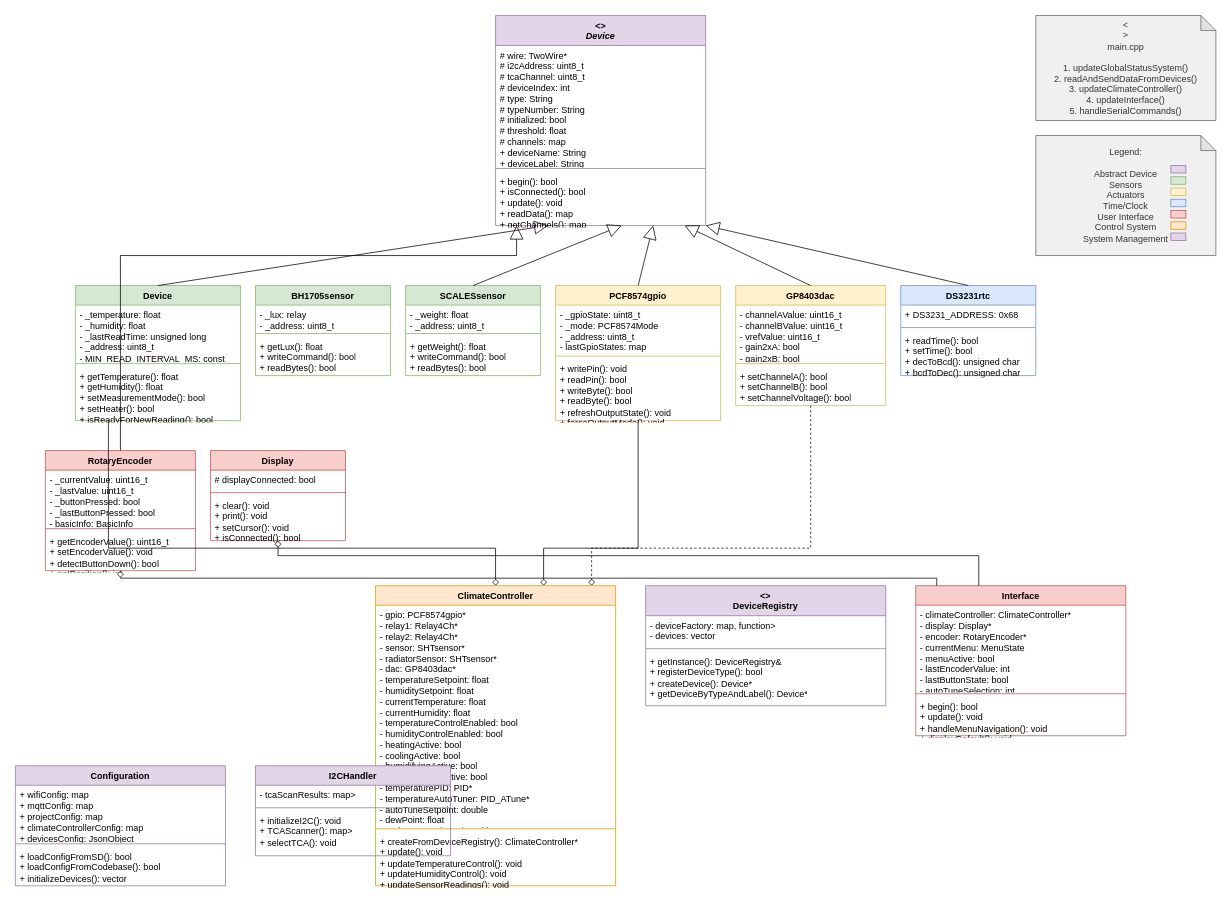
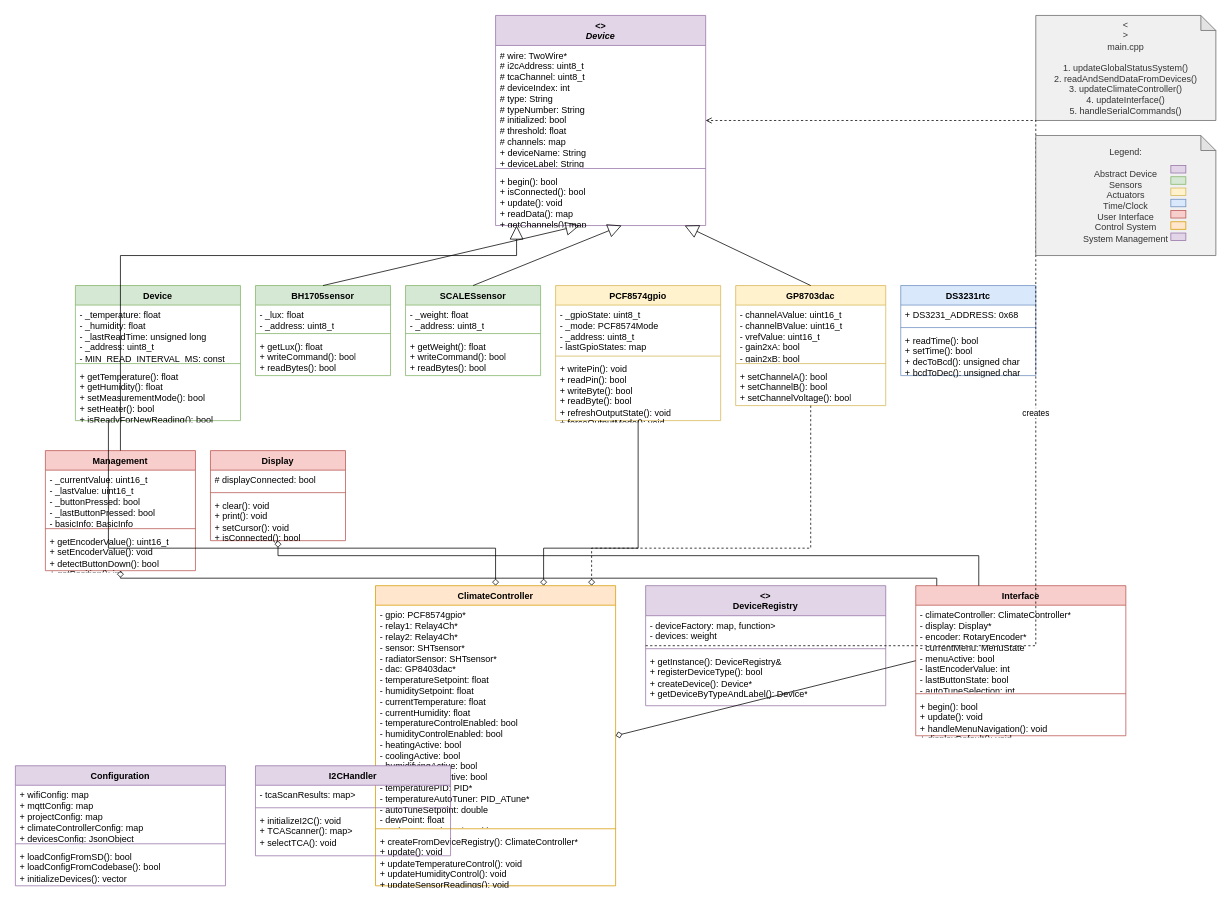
edge "DS3231rtc" -> "> Device": removed
edge "PCF8574gpio" -> "> Device": removed
edge "Device" -> "> Device": removed
edge "BH1705sensor" -> "> Device": added
node "GP8403dac": label "GP8403dac" -> "GP8703dac"
node "- _lux: relay - _address: uint8_t": label "- _lux: relay - _address: uint8_t" -> "- _lux: float - _address: uint8_t"
node "RotaryEncoder": label "RotaryEncoder" -> "Management"
node "- deviceFactory: map, function> - devices: vector": label "- deviceFactory: map, function> - devices: vector" -> "- deviceFactory: map, function> - devices: weight"
edge "> DeviceRegistry" -> "> Device": added, label "creates"
edge "Interface" -> "ClimateController": added
